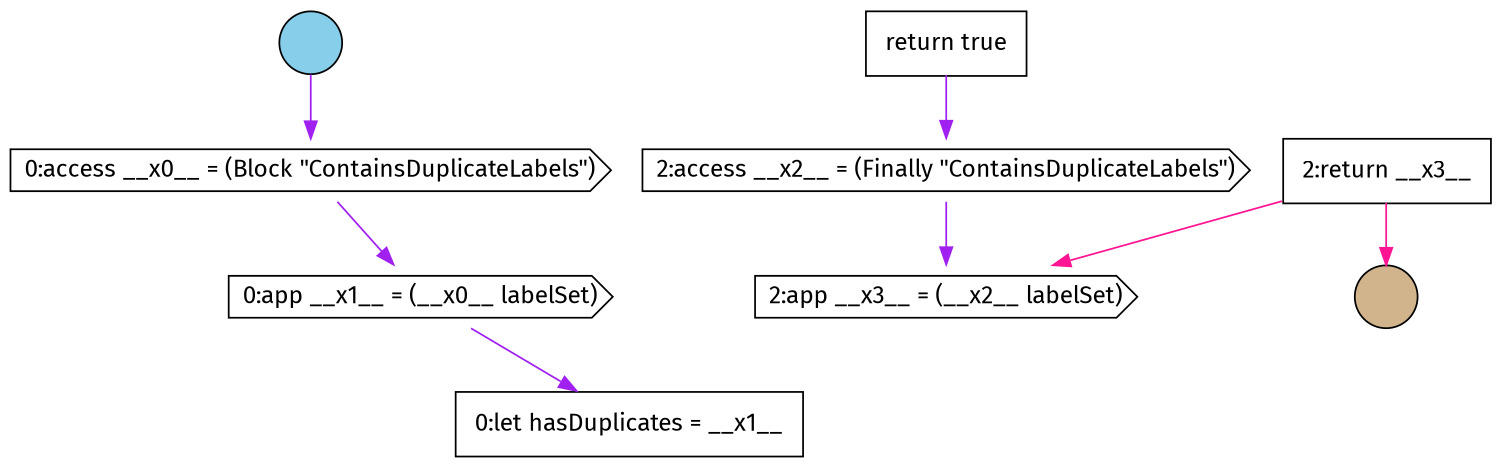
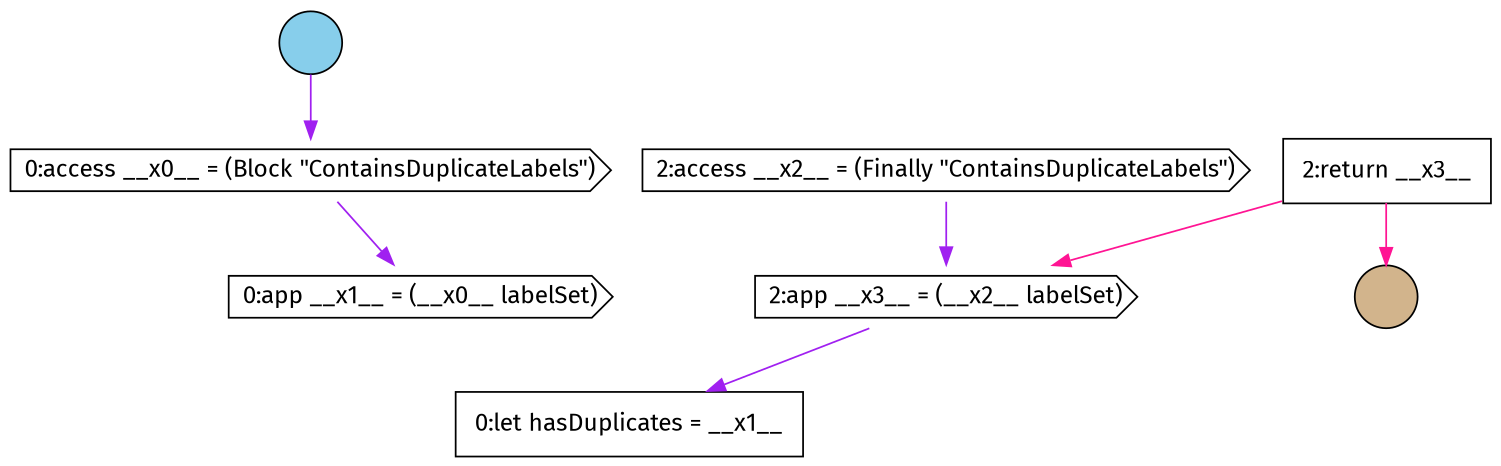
node "return true": removed
edge "0:app __x1__ = (__x0__ labelSet)" -> "0:let hasDuplicates = __x1__": now "2:app __x3__ = (__x2__ labelSet)" -> "0:let hasDuplicates = __x1__"
